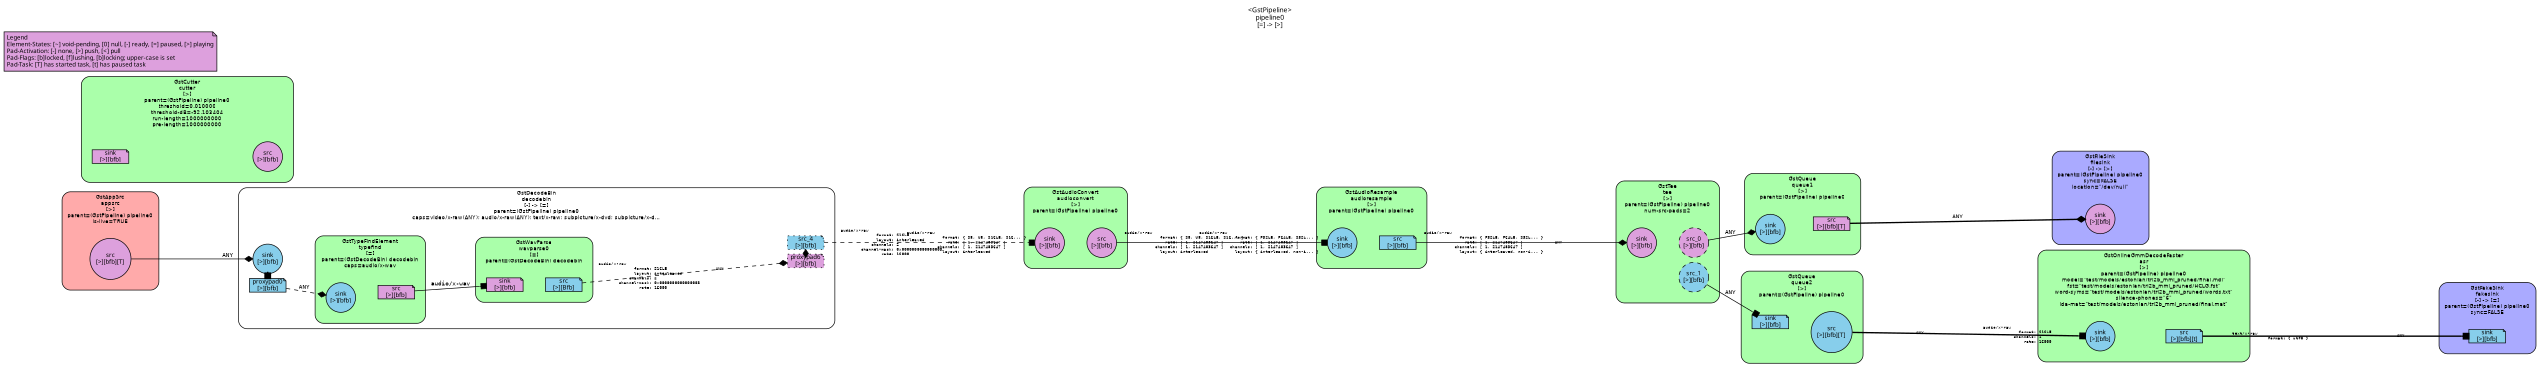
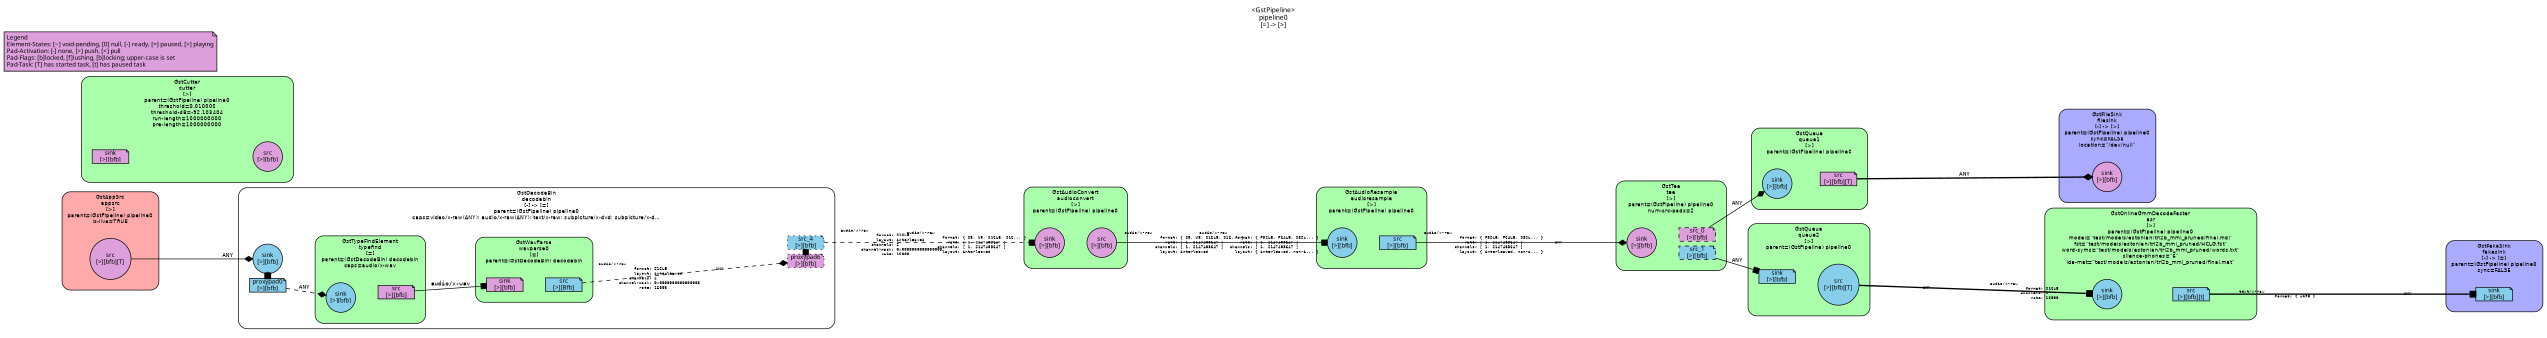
node "src_0 [>][bfb]": shape circle -> note
edge "proxypad6 [>][bfb]" -> "src_4 [>][bfb]": arrowhead diamond -> box
node "src_1 [>][bfb]": shape circle -> note
